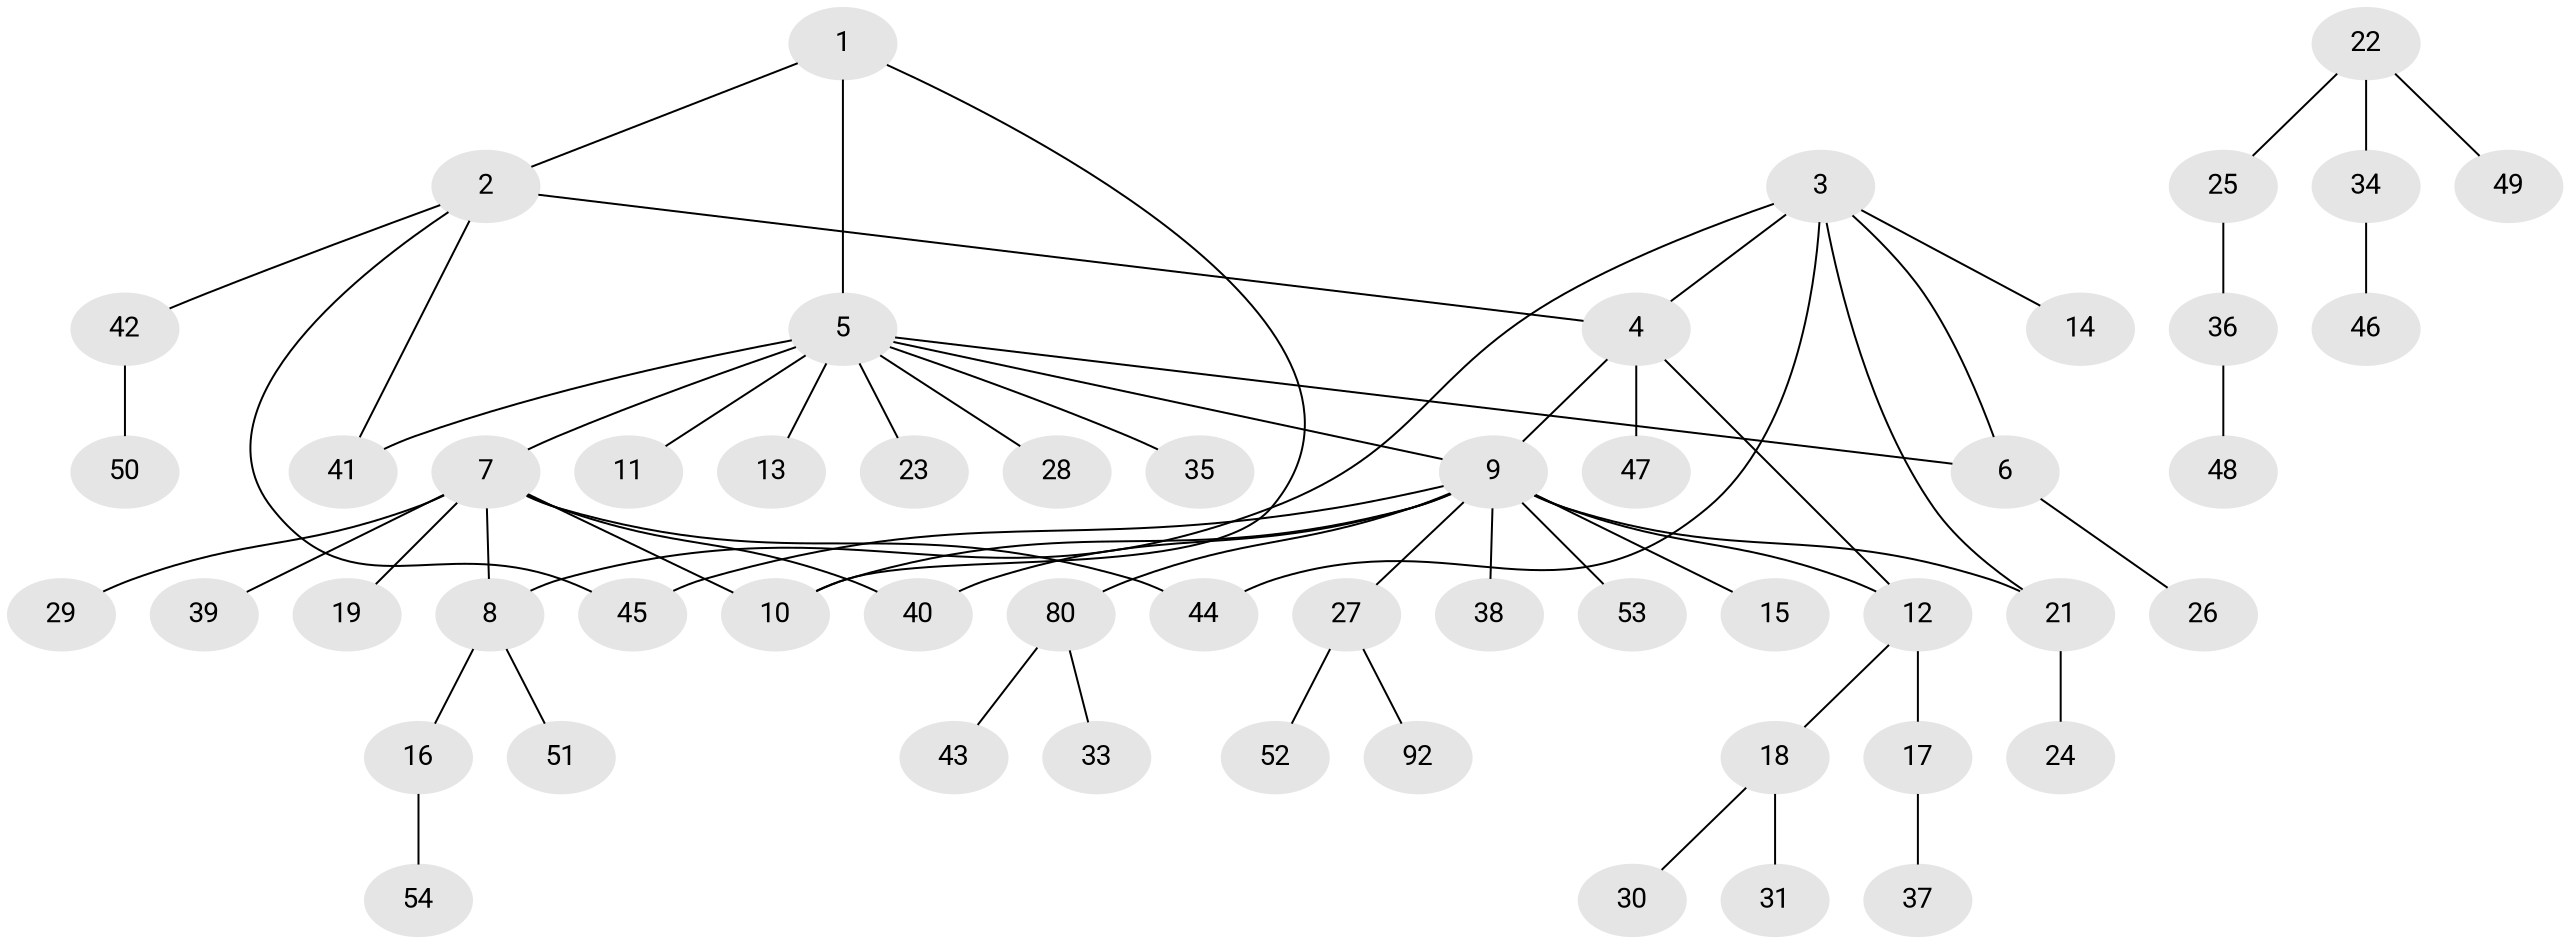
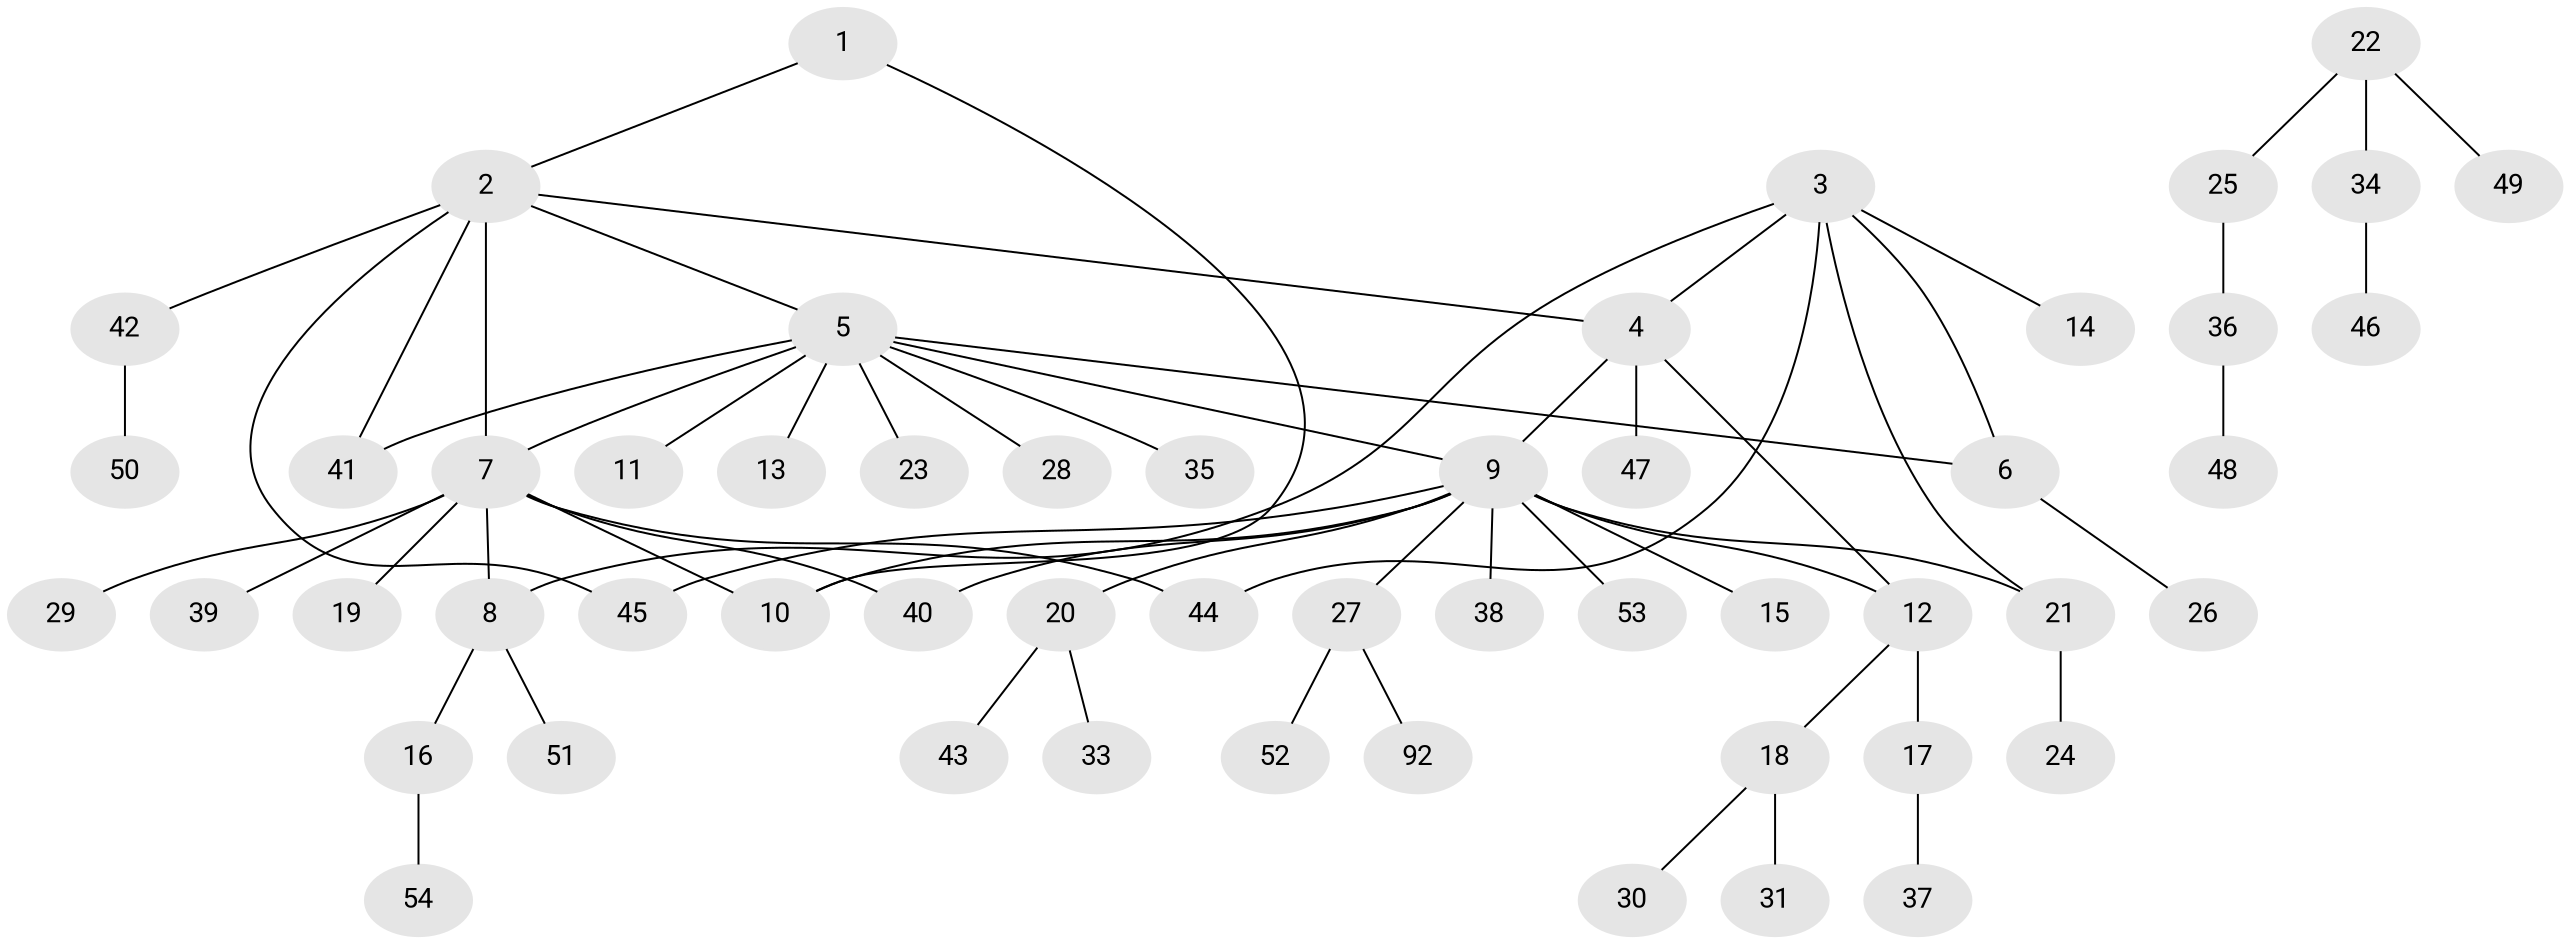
edge "1" -- "5": now "2" -- "5"
edge "2" -- "7": added
node "80": label "80" -> "20"
